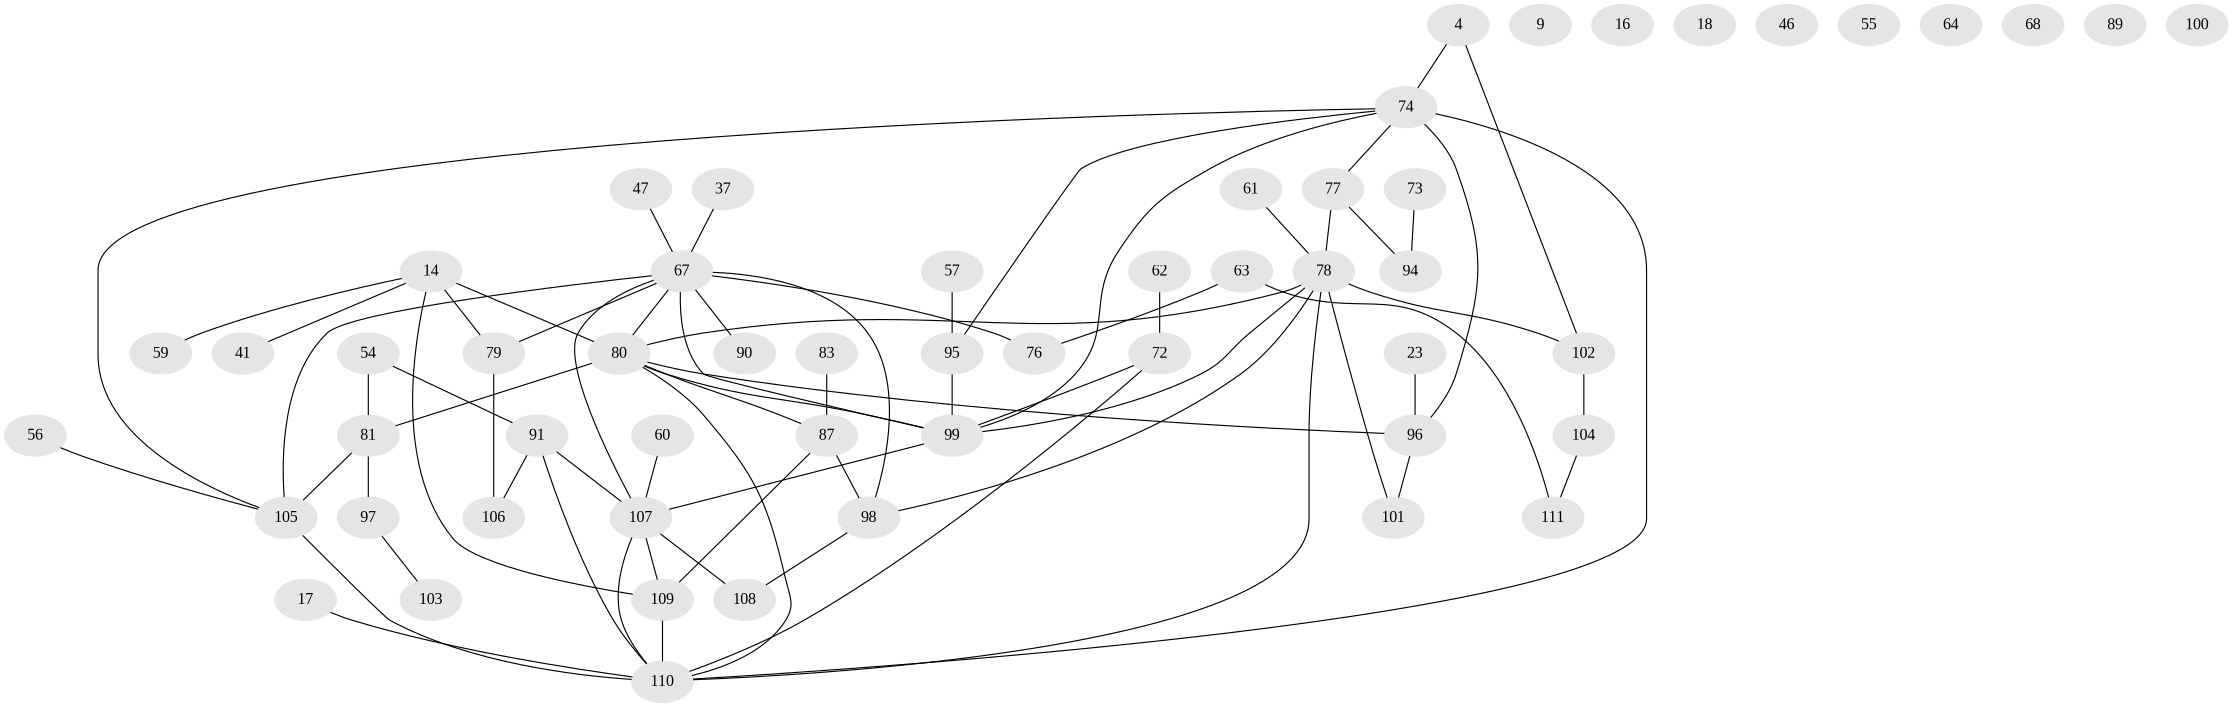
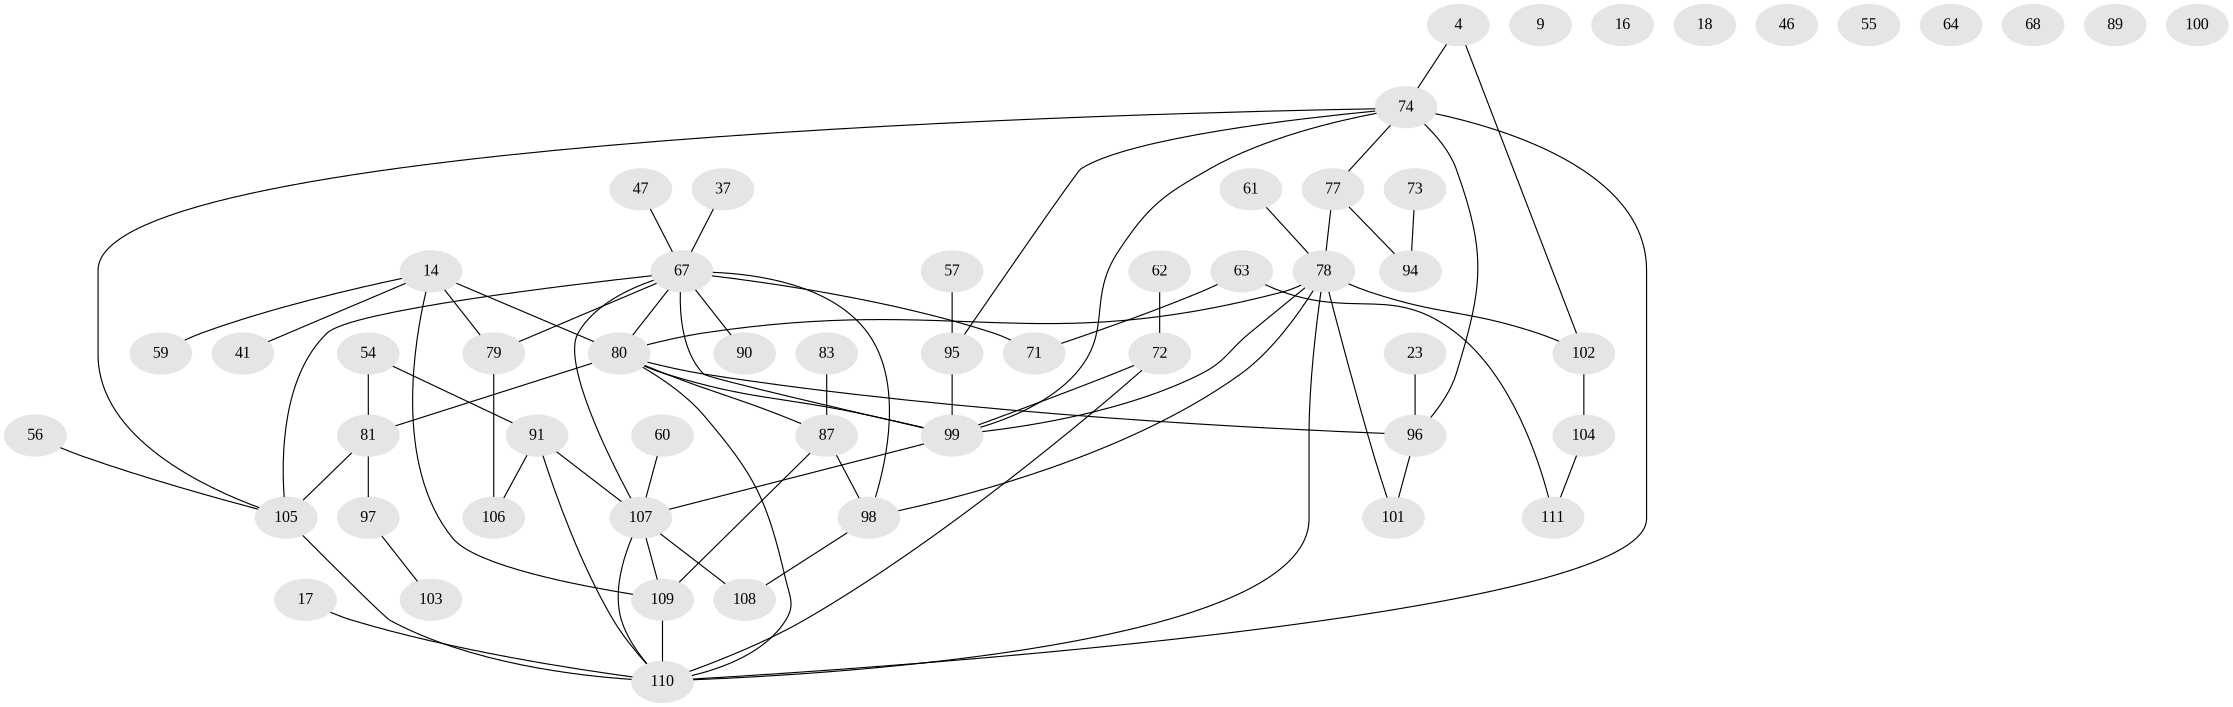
node "76": label "76" -> "71"
